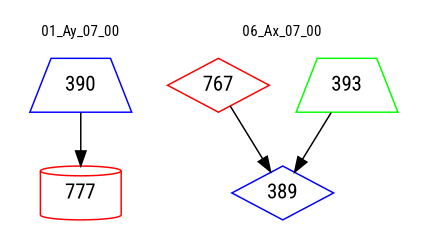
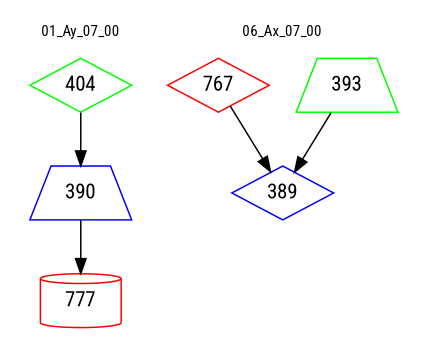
node "404": added
